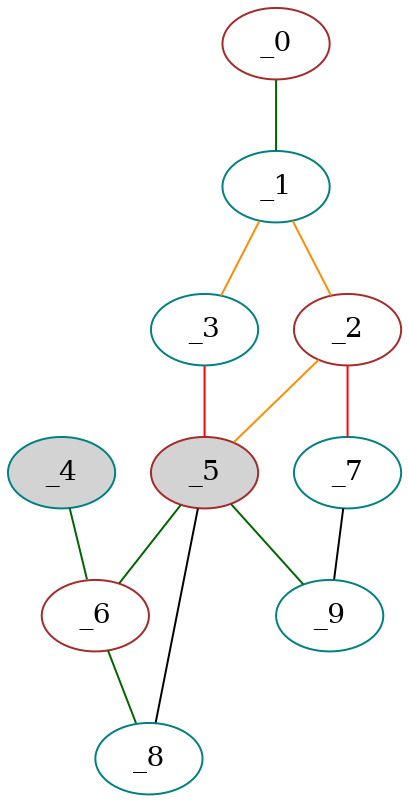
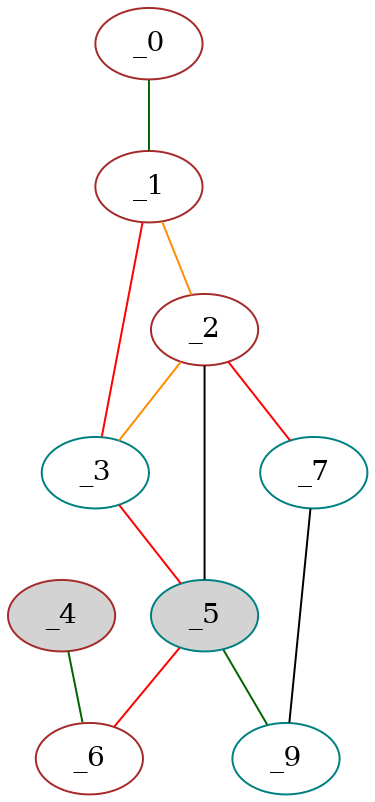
node "_1": color teal -> brown
edge "_1" -- "_3": color darkorange -> red
edge "_2" -- "_3": added
edge "_2" -- "_5": color darkorange -> black
node "_4": color teal -> brown
node "_5": color brown -> teal
edge "_5" -- "_6": color darkgreen -> red
node "_8": removed
